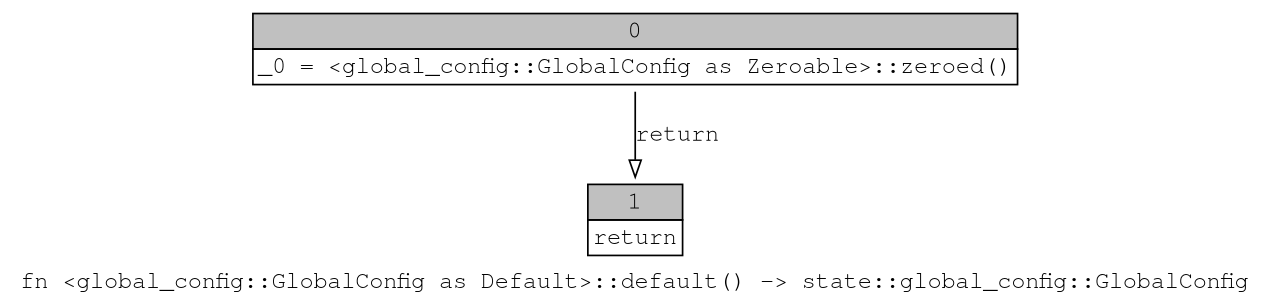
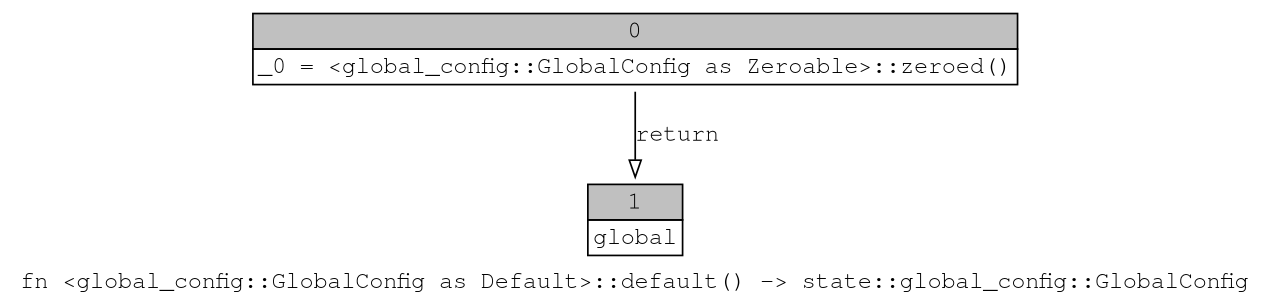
node "1": text "return" -> "global"
